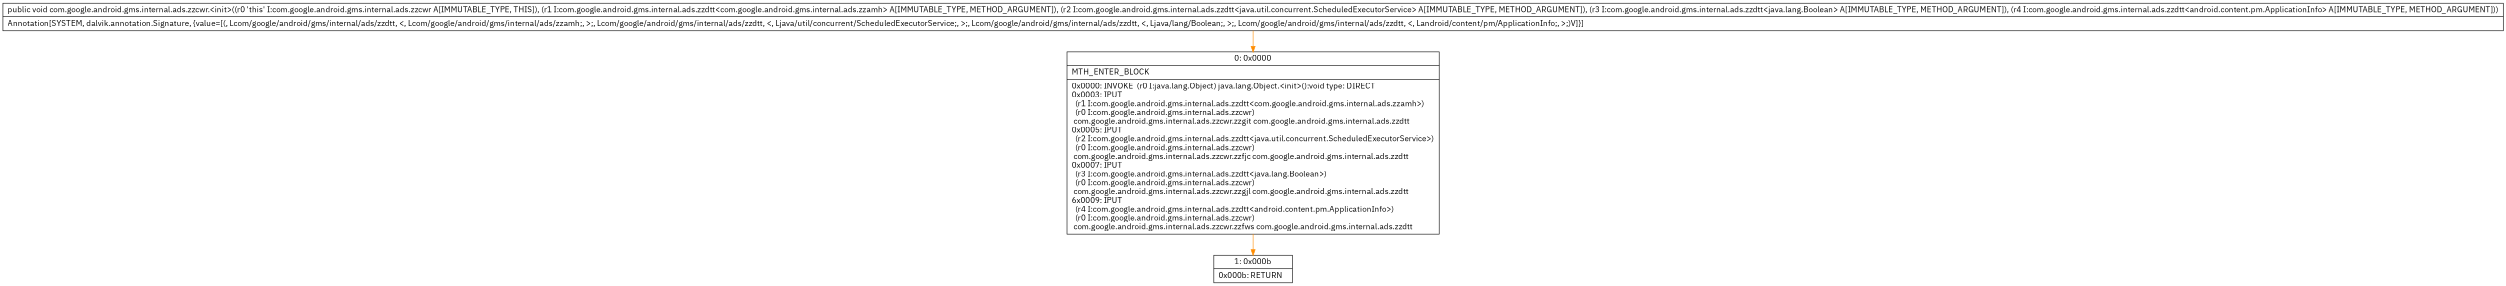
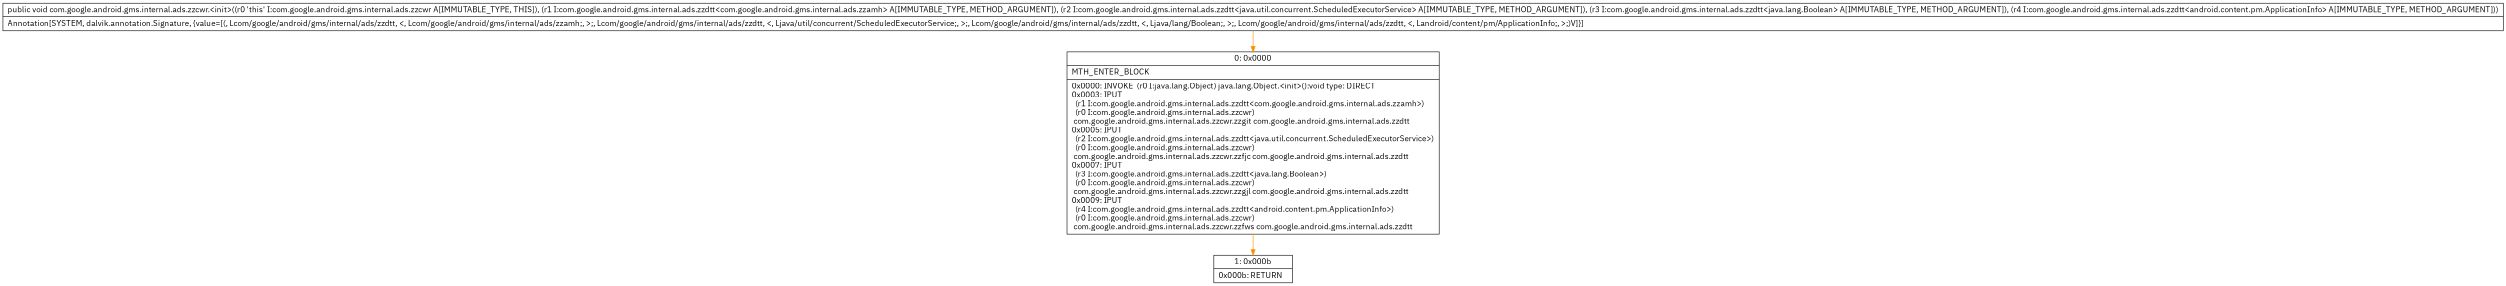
node "0: 0x0000": text "6x0009: IPUT" -> "0x0009: IPUT"
